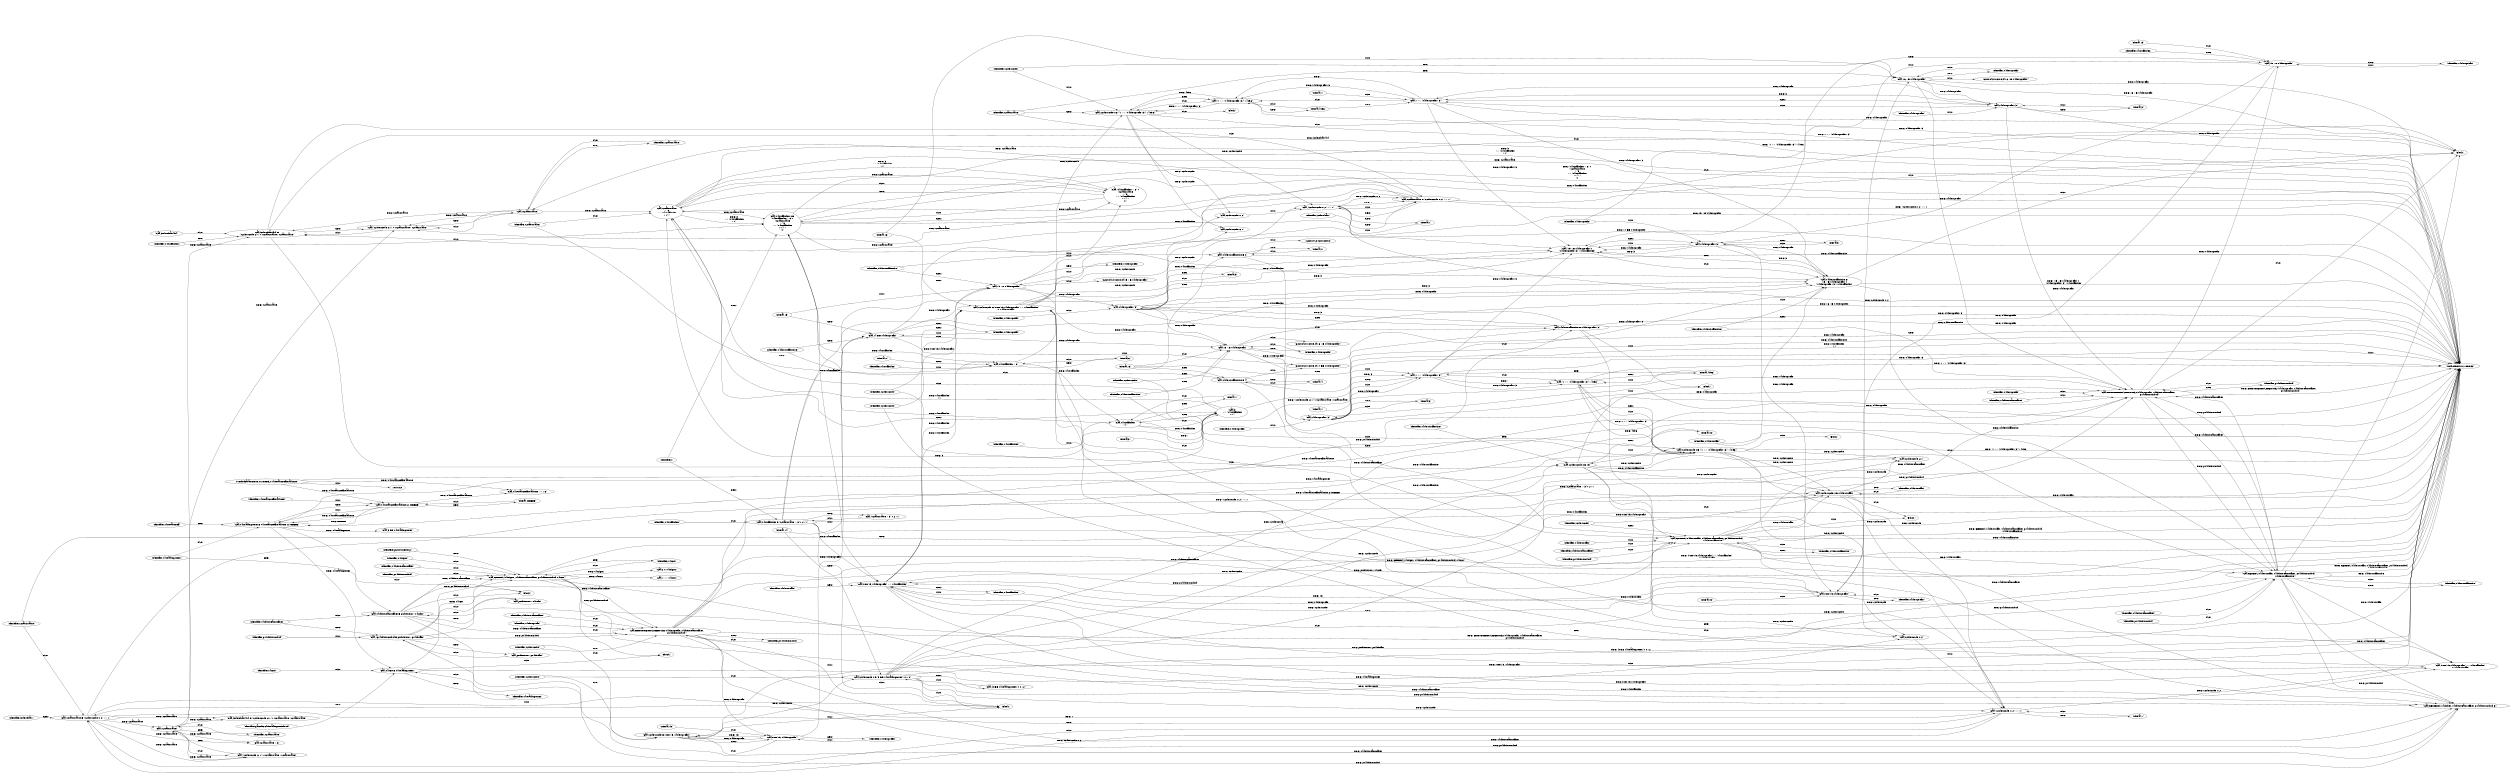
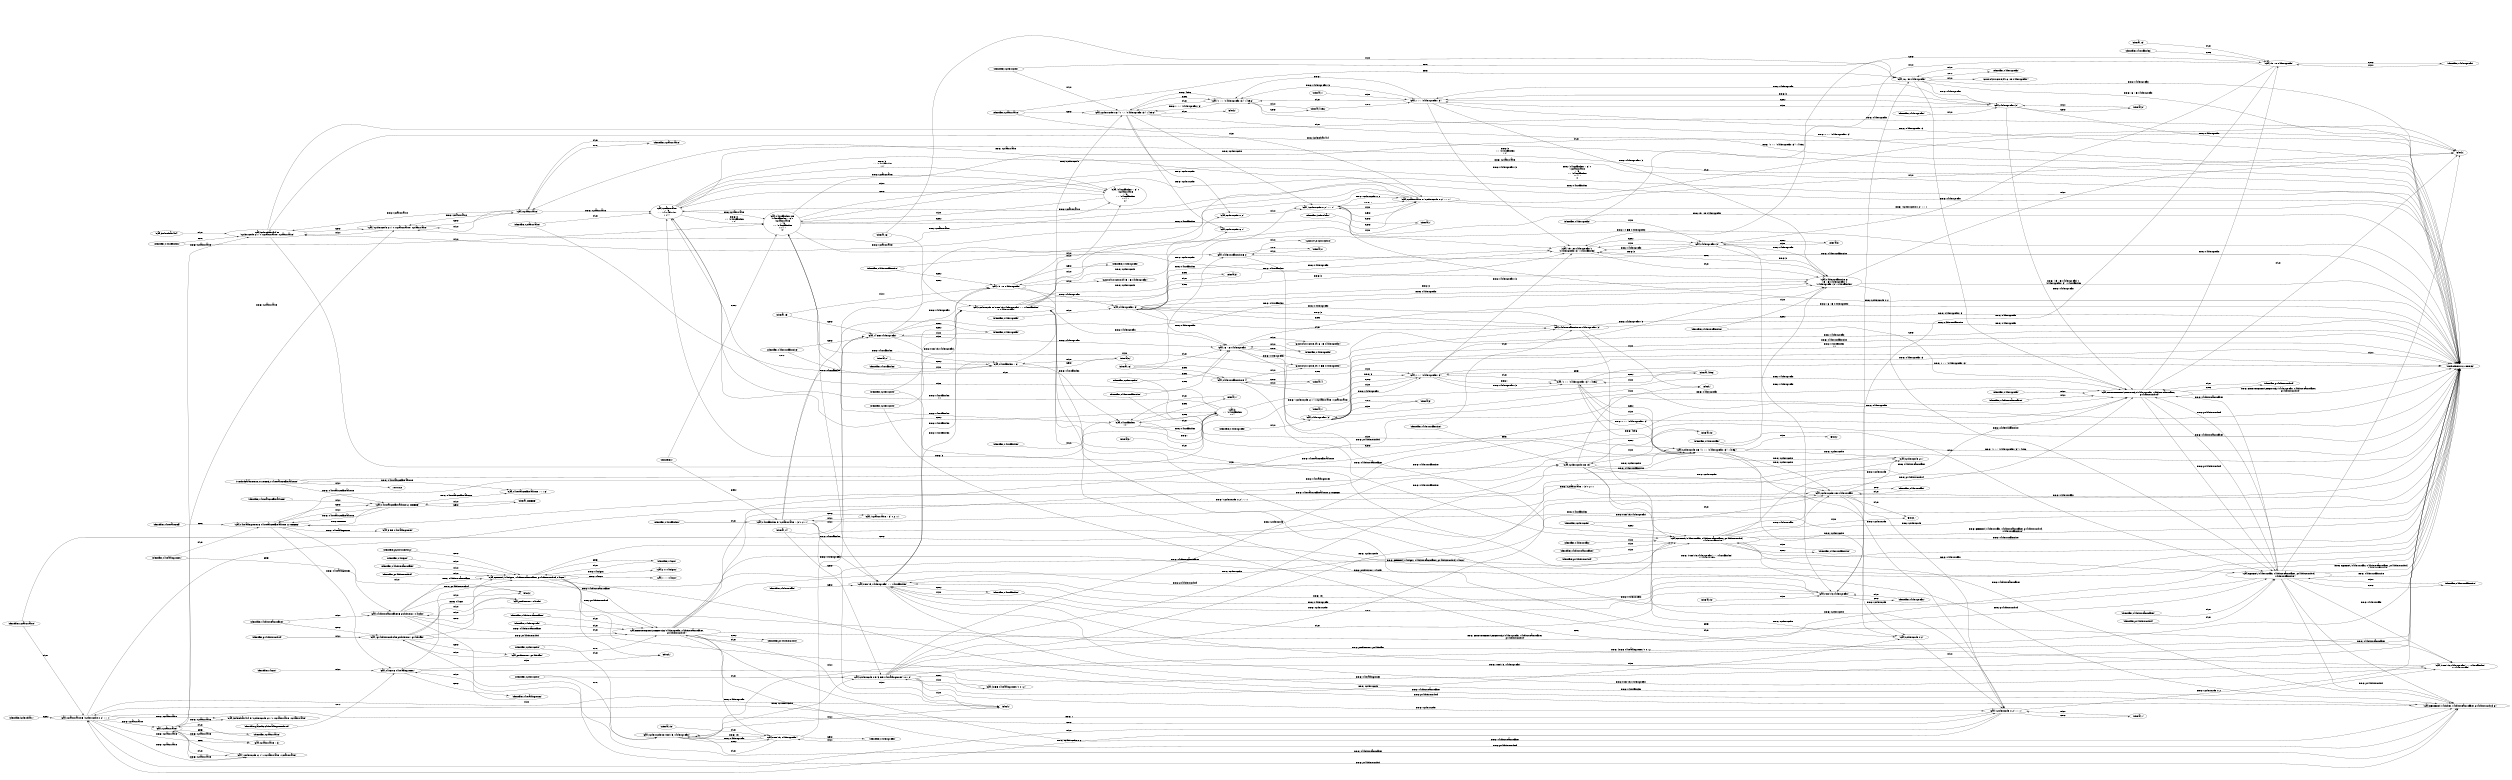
edge "(Call,u2_lev_code = MIN(15, u4_lev_prefix))" -> "(Call,u2_lev_code += (3 == u4_trailing_ones) ? 0 : 2)": label "DDG: u2_lev_code" -> "DDG: u2_ones_code"
